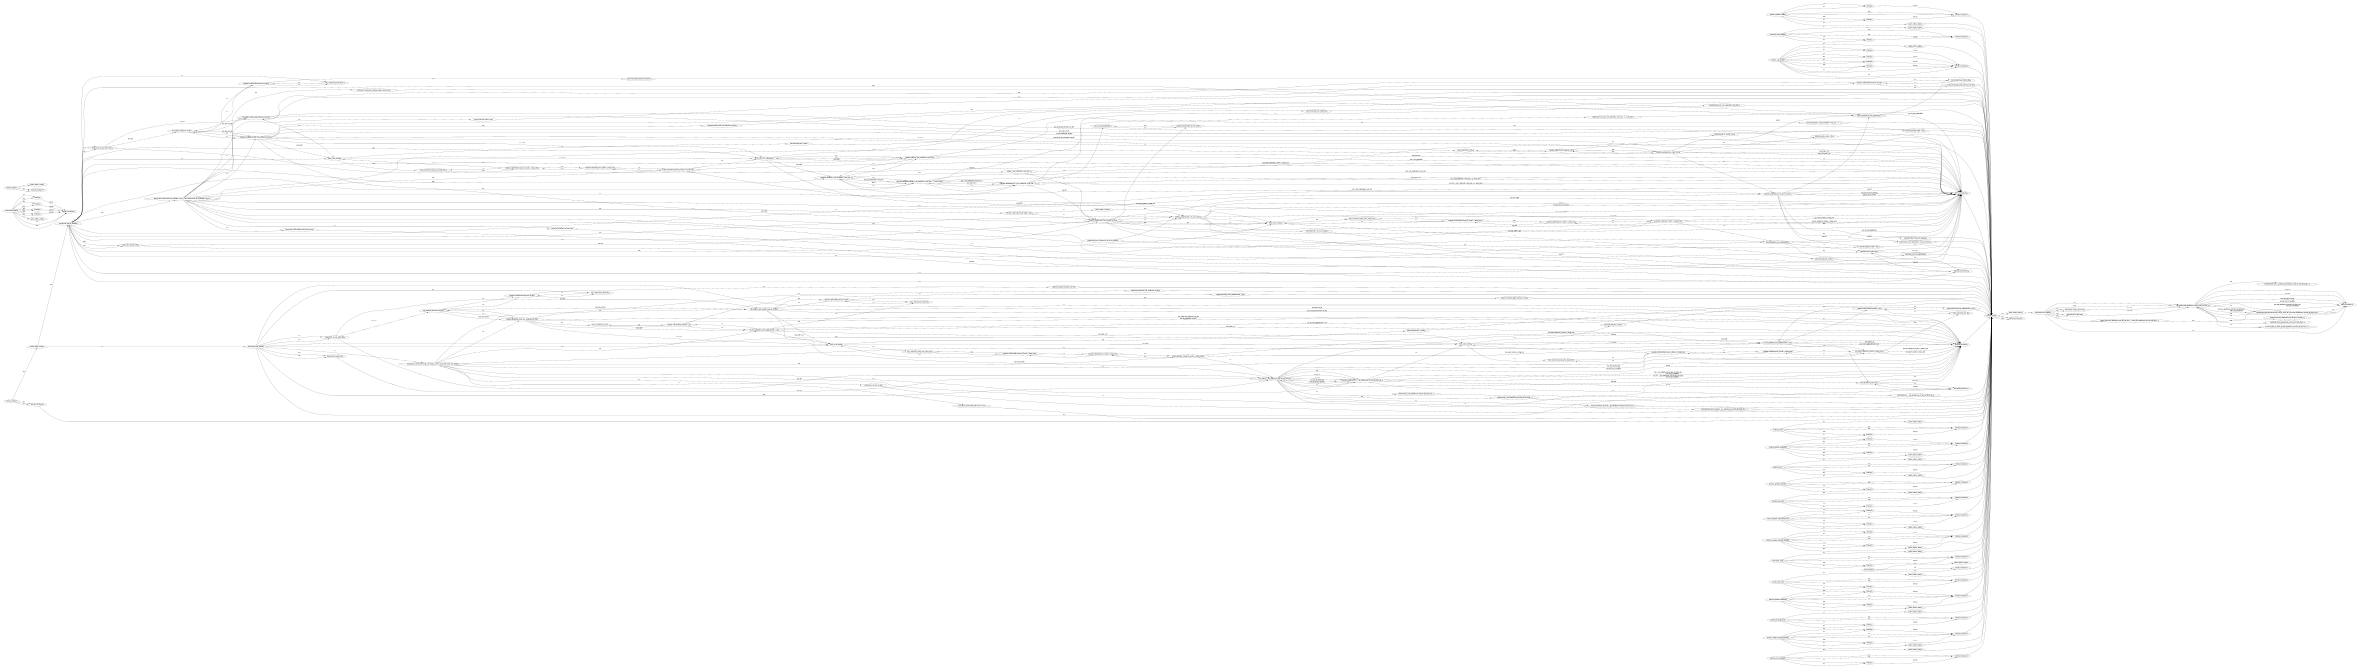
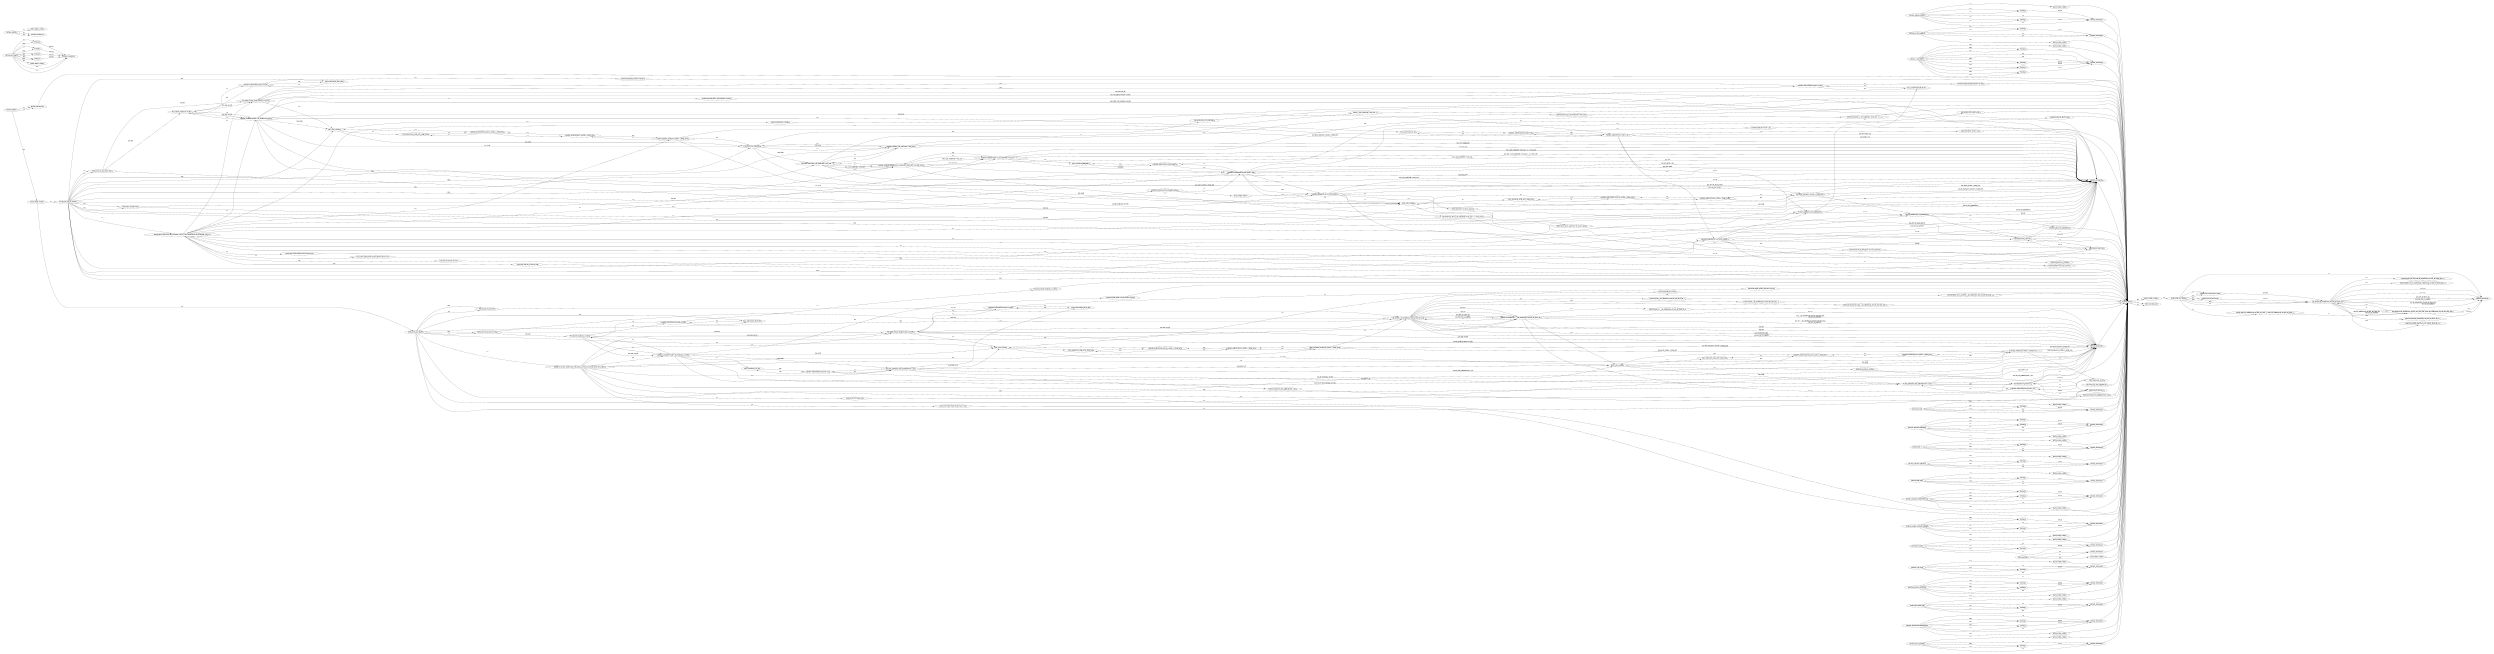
edge "(LITERAL,1,i_size_read(inode) + PAGE_SIZE - 1)" -> "(<operator>.greaterEqualsThan,vmf->pgoff >= size)": now "(<operator>.indirectFieldAccess,vmf->pgoff)" -> "(<operator>.greaterEqualsThan,vmf->pgoff >= size)"
edge "(sb_start_pagefault,sb_start_pagefault(sb))" -> "(sb_end_pagefault,sb_end_pagefault(sb))": added, label "DDG: sb"
edge "(IDENTIFIER,VM_FAULT_SIGBUS,ret = VM_FAULT_SIGBUS)" -> "(<operator>.assignment,ret = VM_FAULT_SIGBUS)": reversed
edge "(<operator>.assignment,ret = VM_FAULT_NOPAGE)" -> "(IDENTIFIER,size,vmf->pgoff >= size)": now "(<operator>.assignment,ret = VM_FAULT_NOPAGE)" -> "(IDENTIFIER,ret,return ret;)"
node "(IDENTIFIER,sb,sb_start_pagefault(sb))": added
